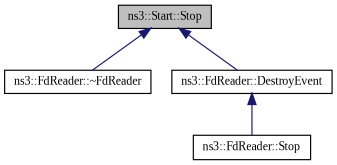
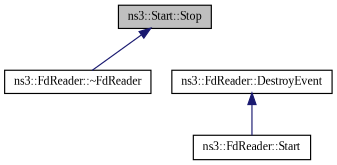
edge "ns3::FdReader::DestroyEvent" -> "ns3::Start::Stop": removed
node "ns3::FdReader::Stop": label "ns3::FdReader::Stop" -> "ns3::FdReader::Start"
